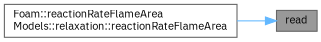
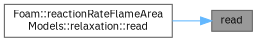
node "Foam::reactionRateFlameArea Models::relaxation::reactionRateFlameArea": label "Foam::reactionRateFlameArea Models::relaxation::reactionRateFlameArea" -> "Foam::reactionRateFlameArea Models::relaxation::read"
